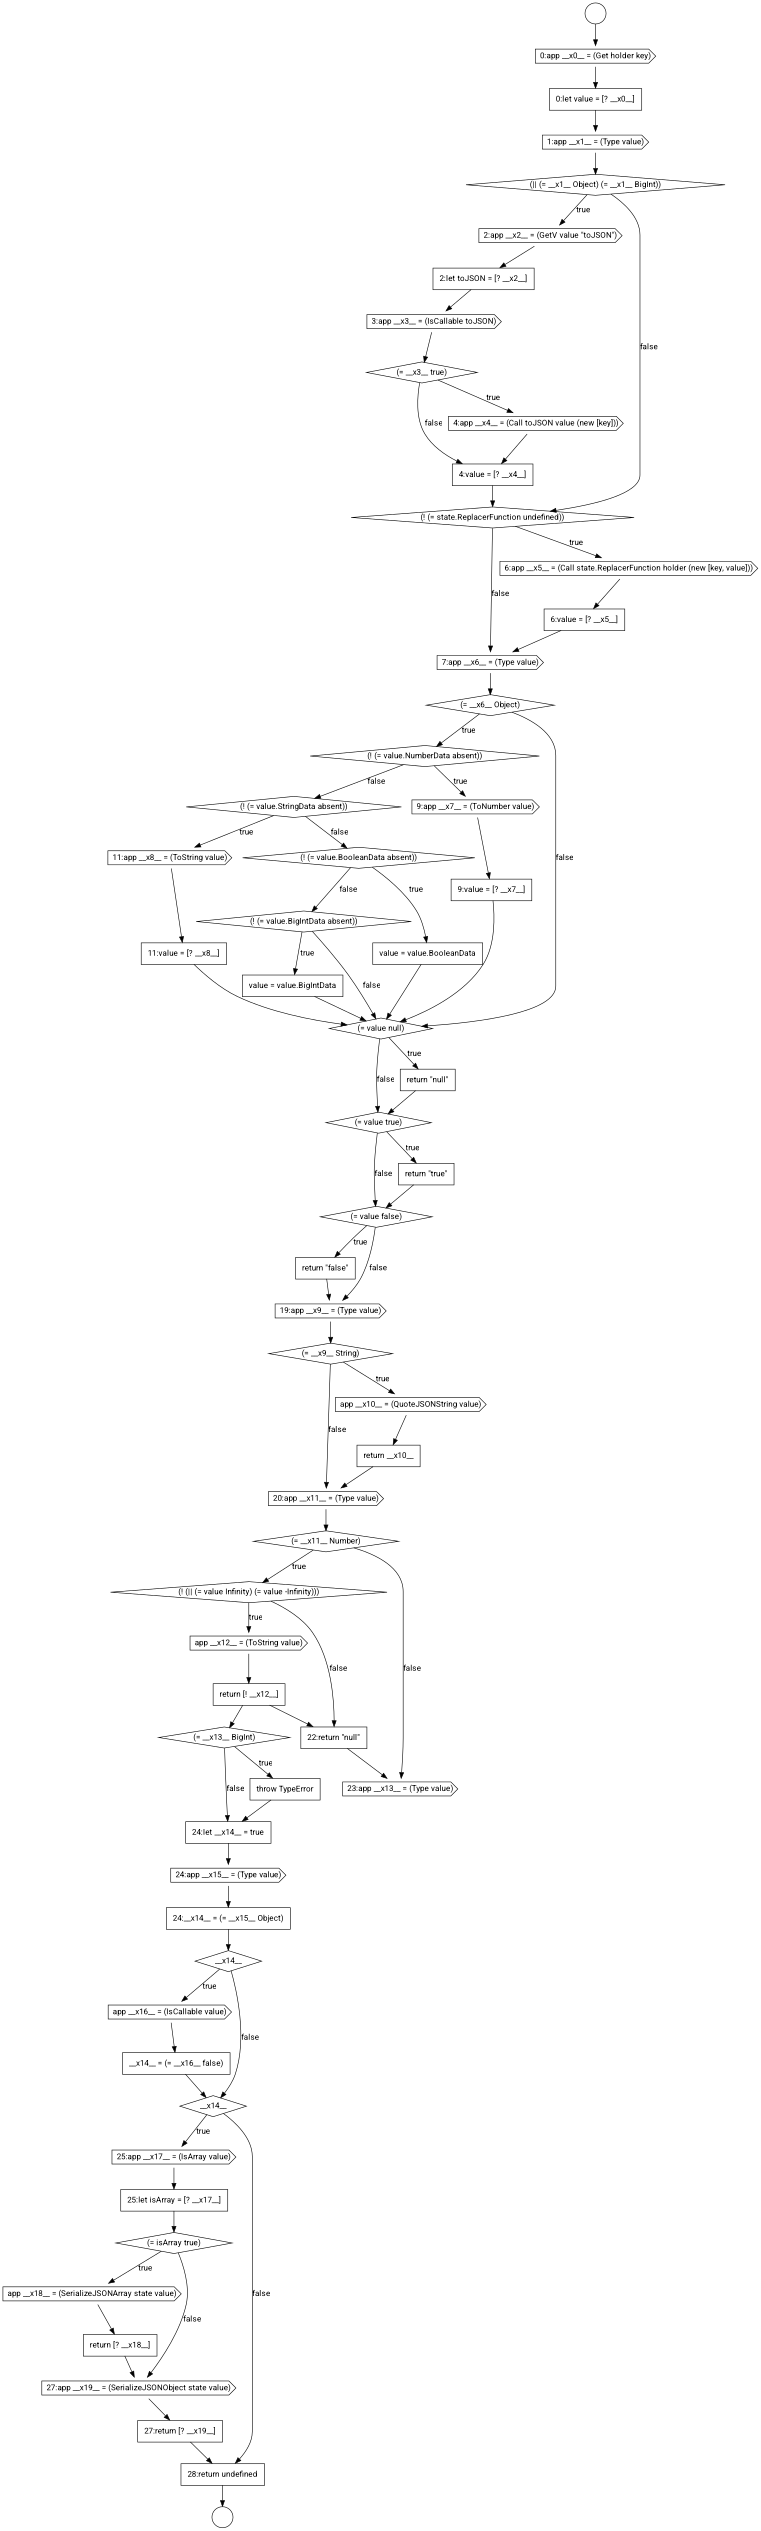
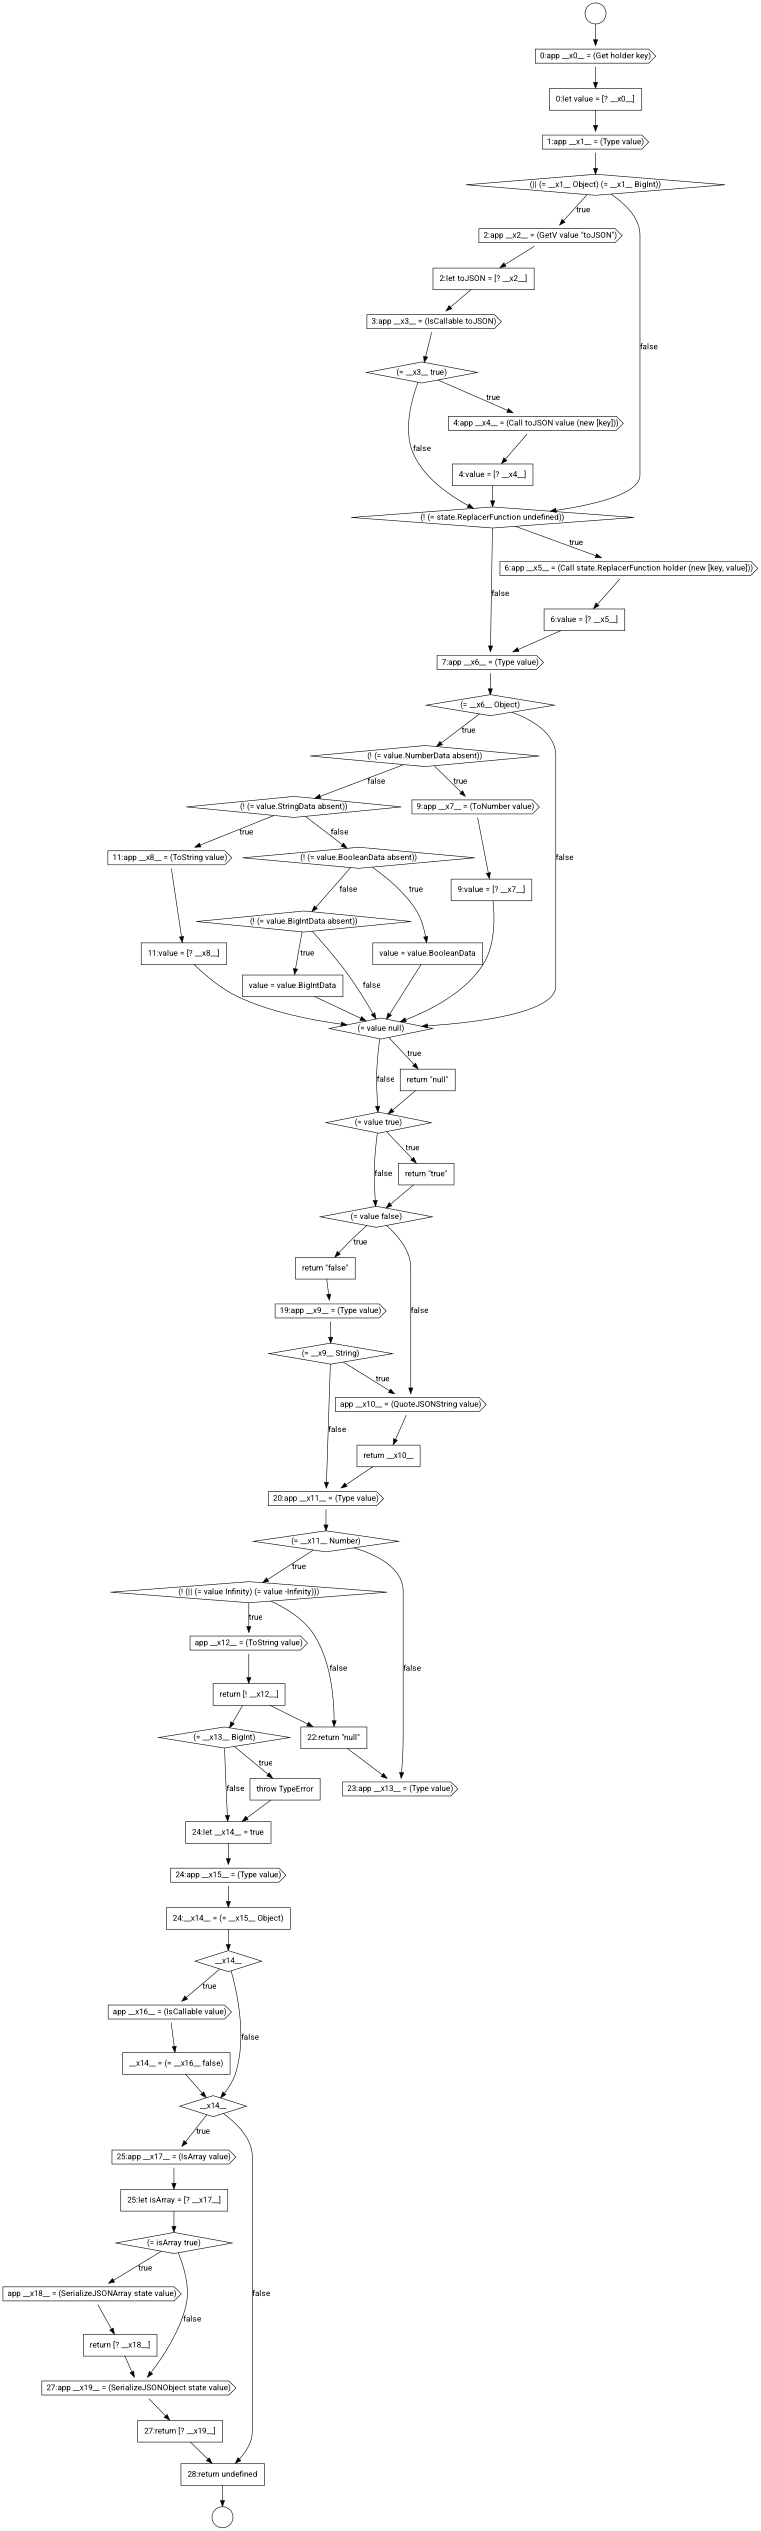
edge "(= __x3__ true)" -> "4:value = [? __x4__]": now "(= __x3__ true)" -> "(! (= state.ReplacerFunction undefined))"
edge "(= value false)" -> "19:app __x9__ = (Type value)": now "(= value false)" -> "app __x10__ = (QuoteJSONString value)"
